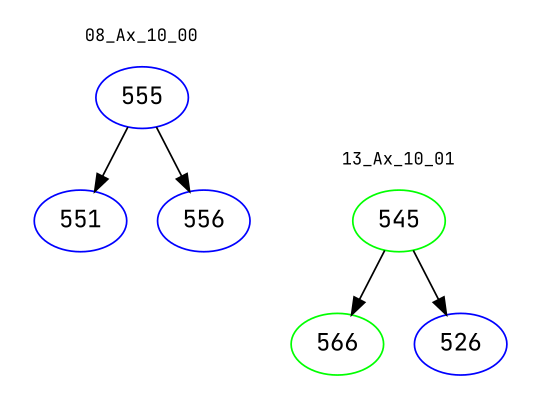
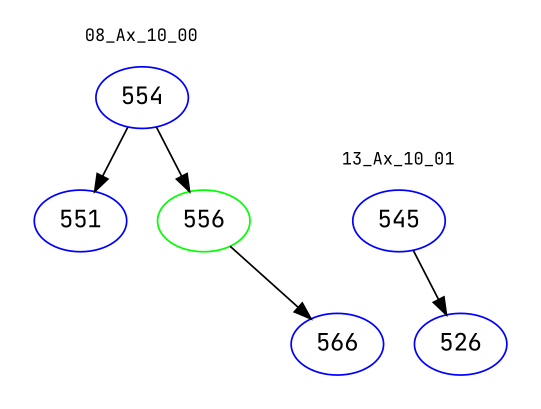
node "555": label "555" -> "554"
node "556": color blue -> green
node "545": color green -> blue
edge "545" -> "566": now "556" -> "566"
node "566": color green -> blue
